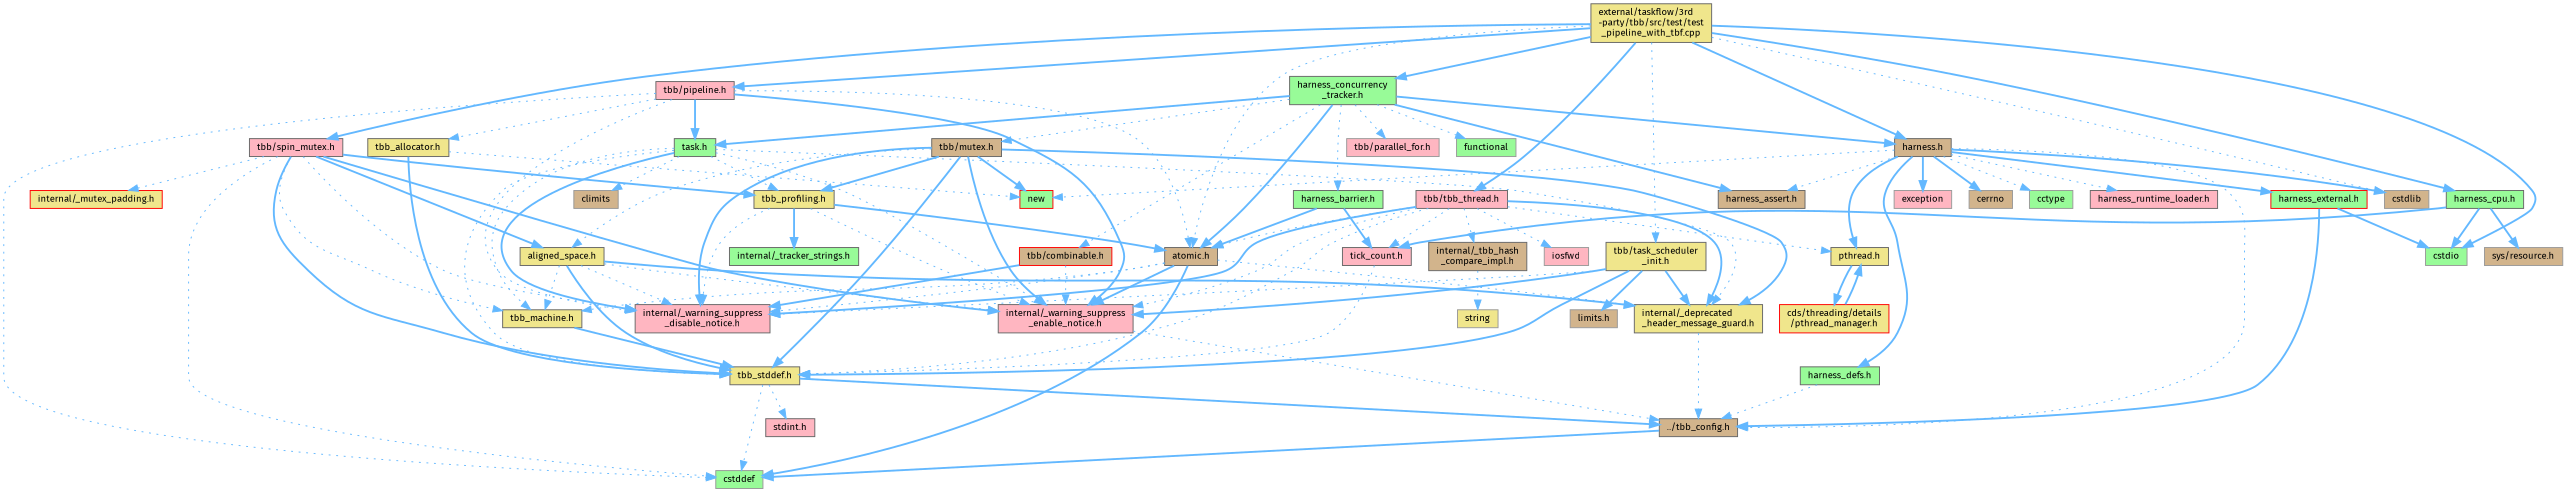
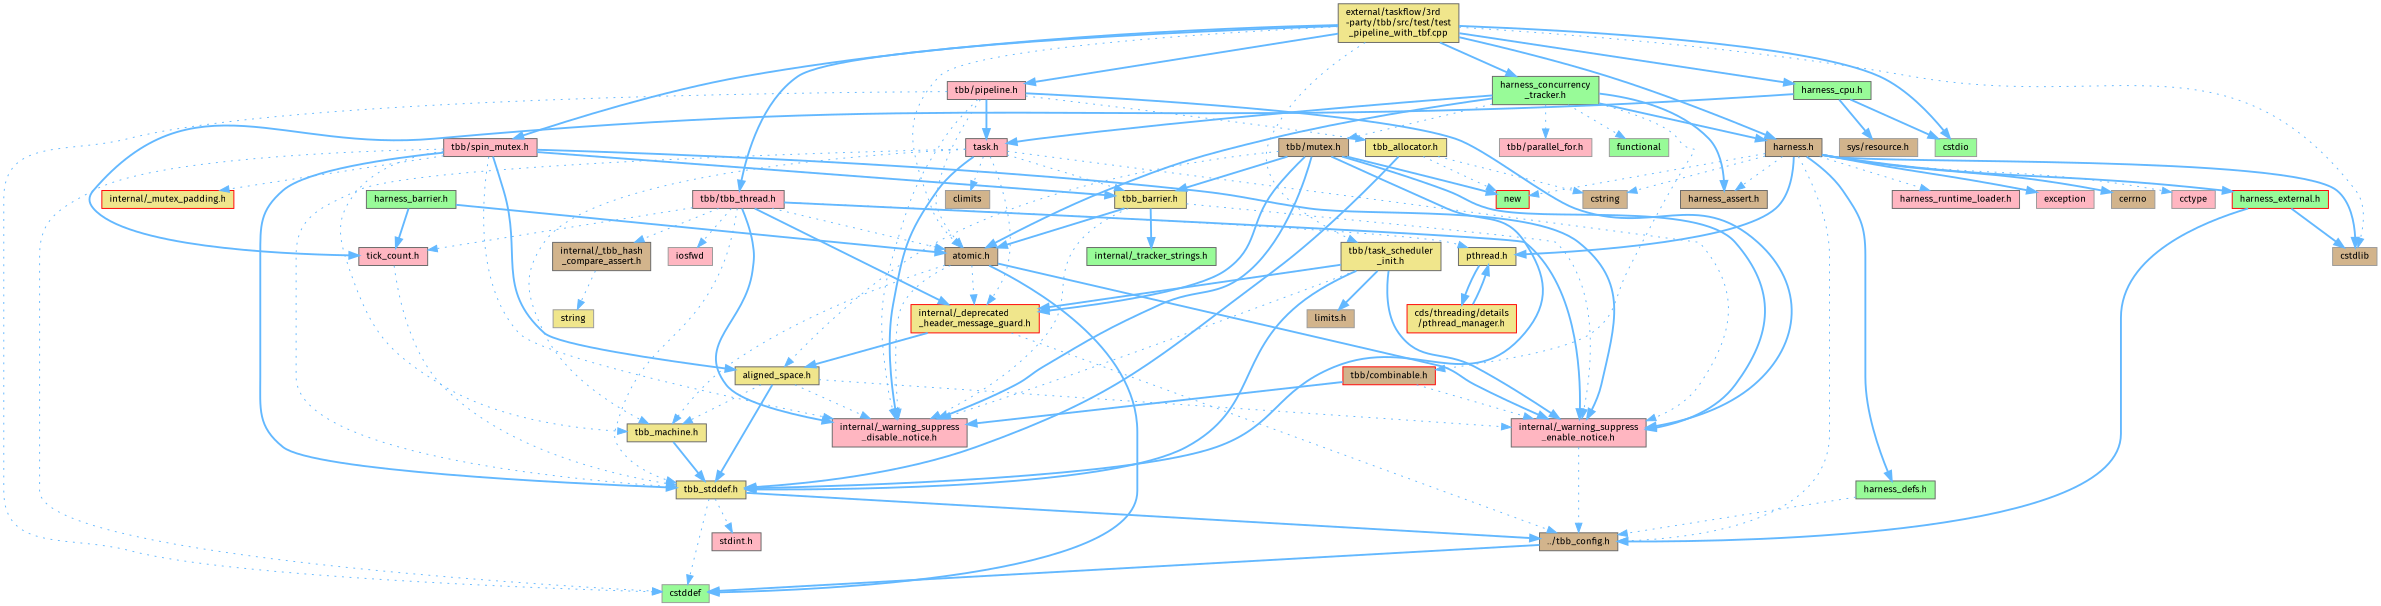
edge "harness_concurrency _tracker.h" -> "harness_barrier.h": removed
node "task.h": fillcolor palegreen -> lightpink
node "tbb_profiling.h": label "tbb_profiling.h" -> "tbb_barrier.h"
node "cstring": added
node "cctype": fillcolor palegreen -> lightpink
edge "harness_external.h" -> "cstdio": now "harness_external.h" -> "cstdlib"
edge "tbb/tbb_thread.h" -> "internal/_warning_suppress _enable_notice.h": style dotted -> bold
node "internal/_tbb_hash _compare_impl.h": label "internal/_tbb_hash _compare_impl.h" -> "internal/_tbb_hash _compare_assert.h"
edge "aligned_space.h" -> "internal/_deprecated _header_message_guard.h": reversed
node "internal/_deprecated _header_message_guard.h": color grey40 -> red
